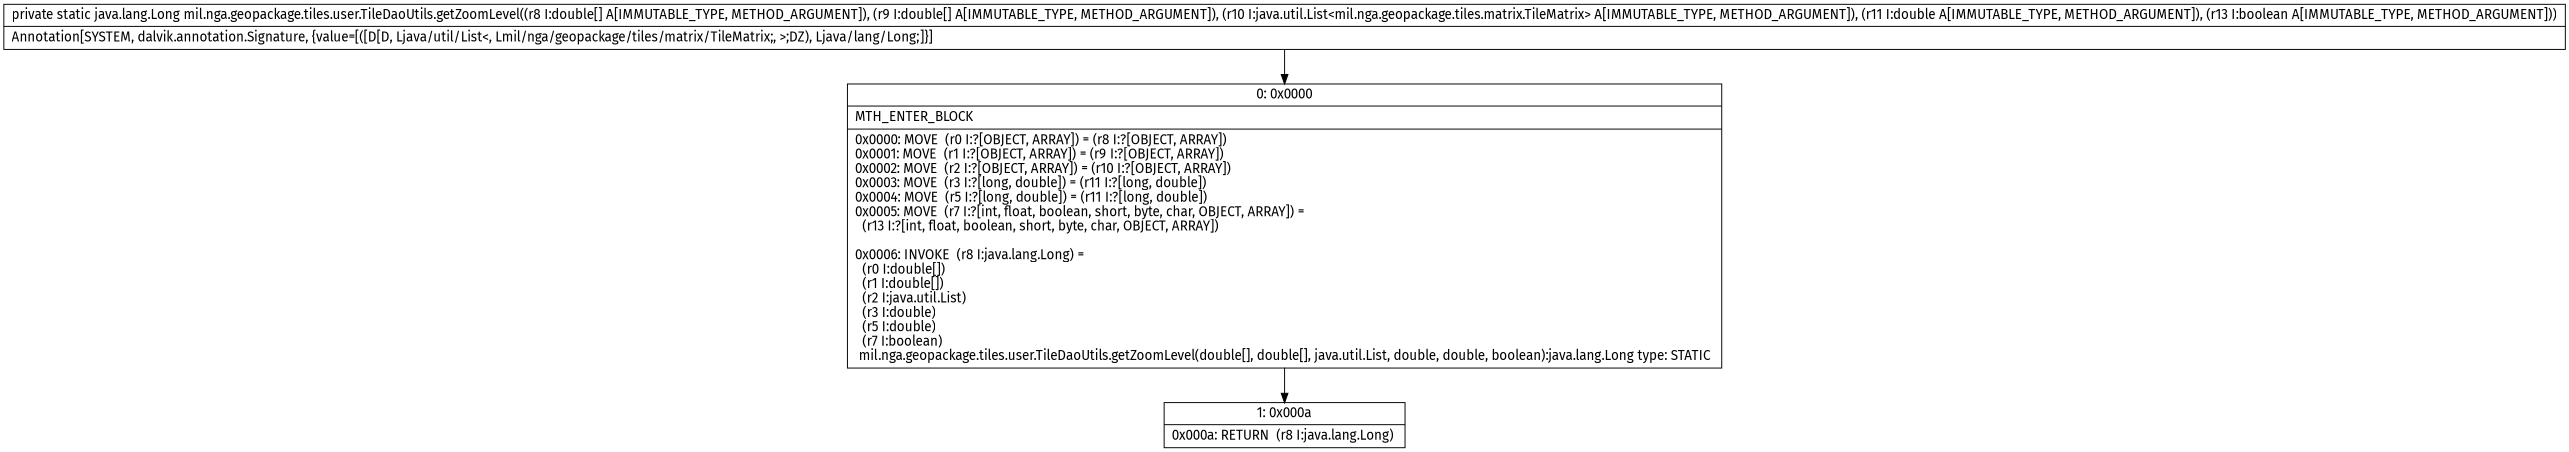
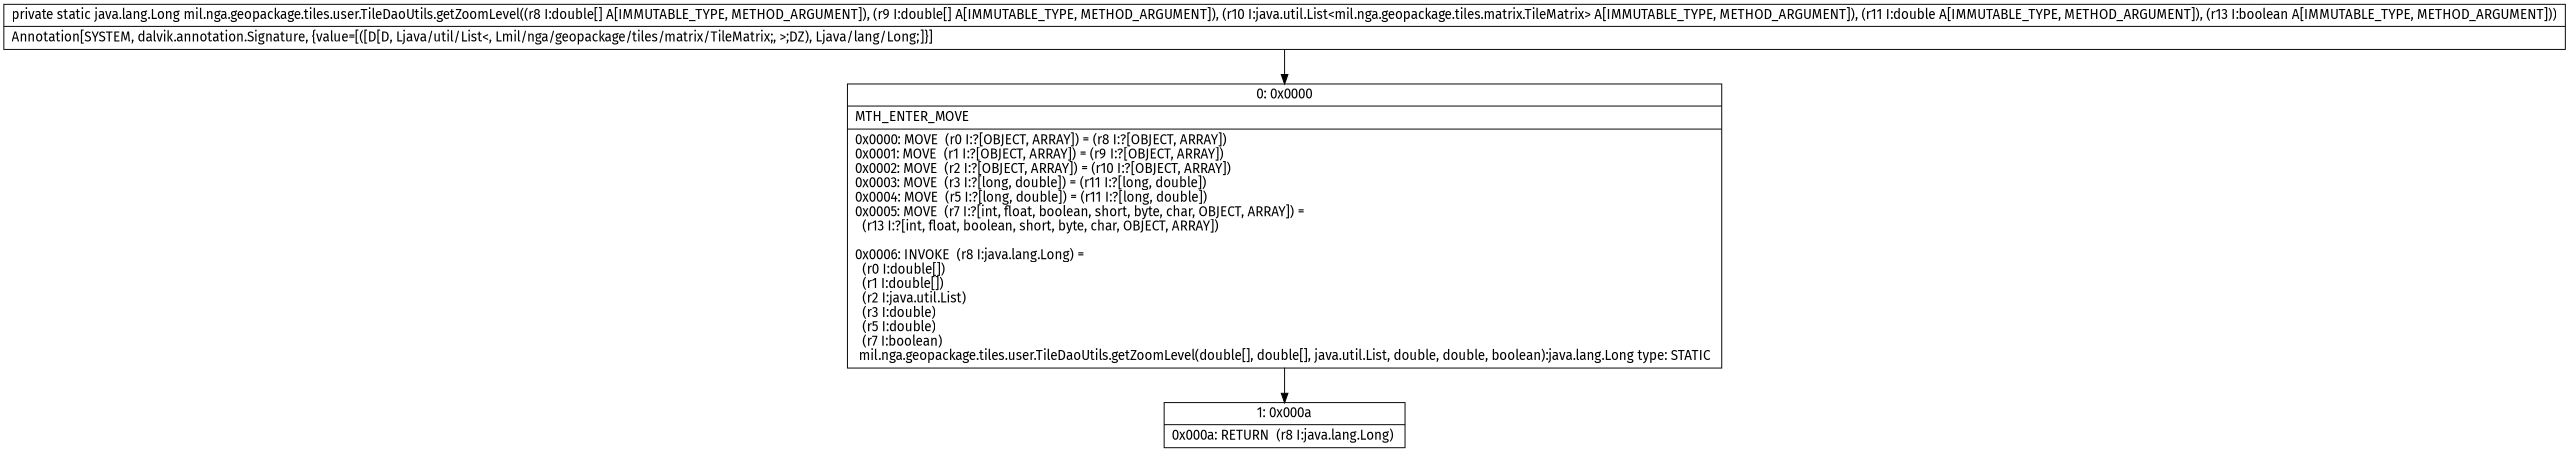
node "0: 0x0000": text "MTH_ENTER_BLOCK" -> "MTH_ENTER_MOVE"
